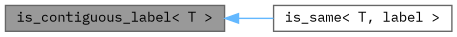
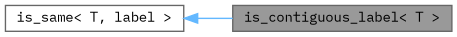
edge "is_same< T, label >" -> "is_contiguous_label< T >": reversed
